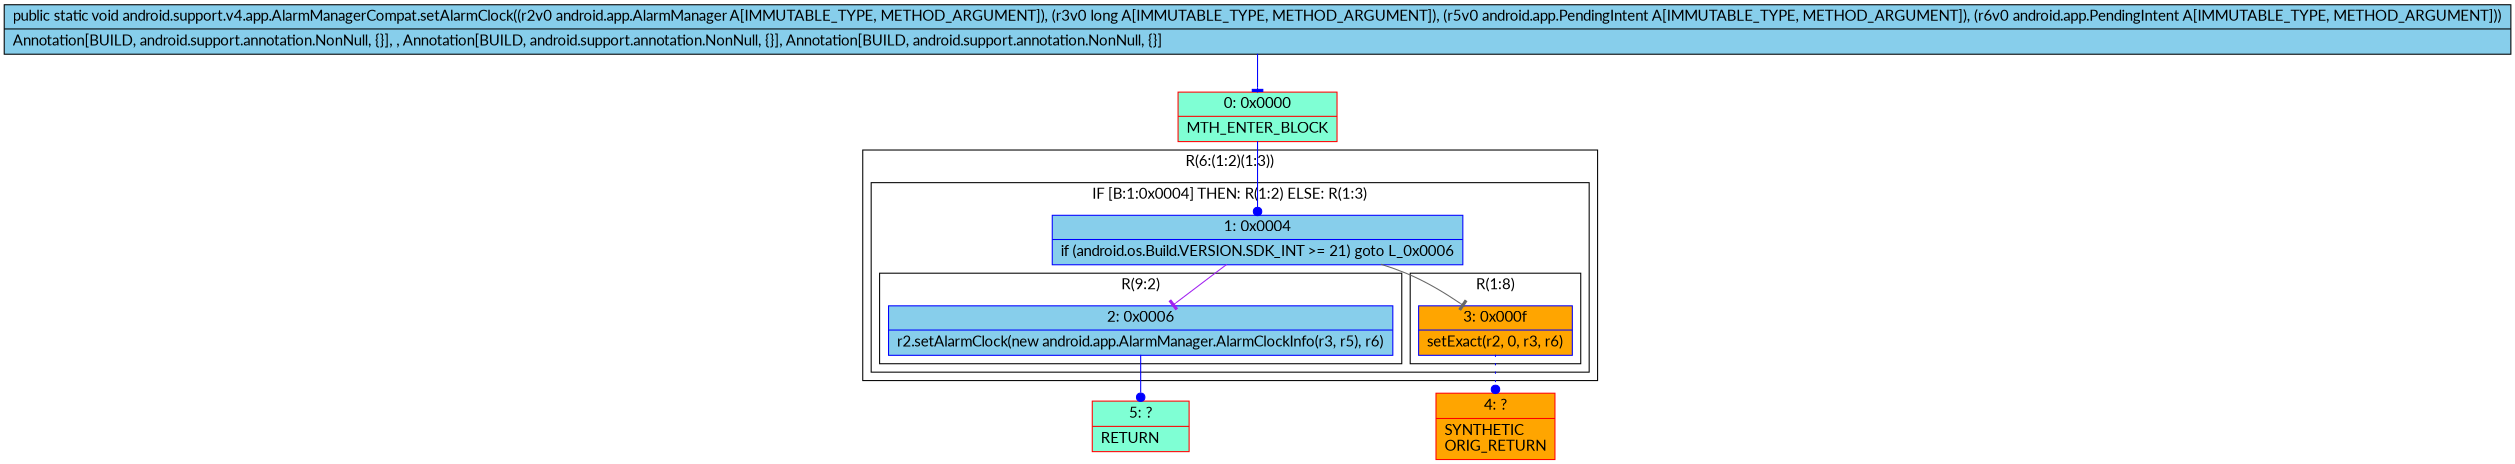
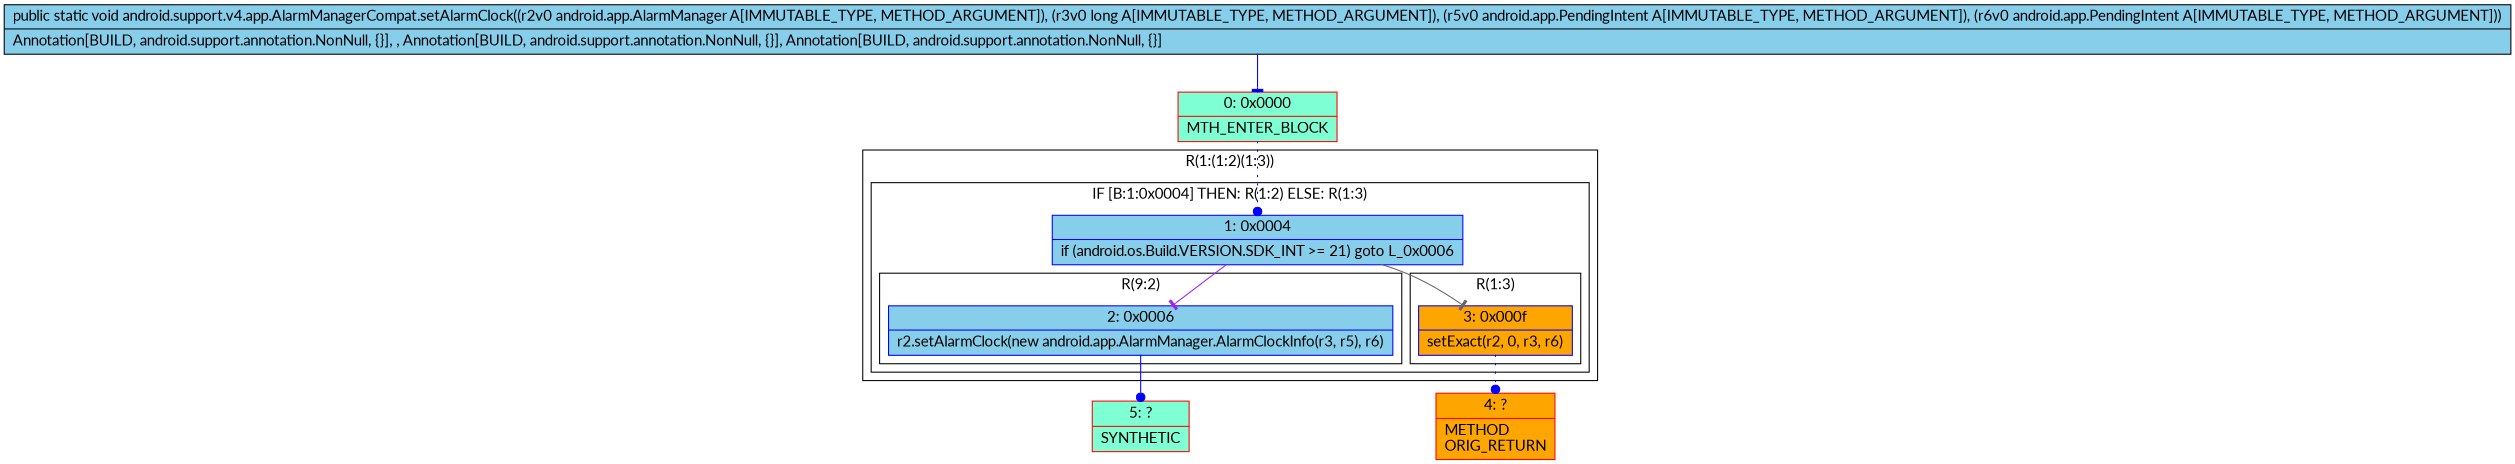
cluster "R(6:(1:2)(1:3))": label "R(6:(1:2)(1:3))" -> "R(1:(1:2)(1:3))"
edge "0: 0x0000" -> "1: 0x0004": style solid -> dotted
cluster "R(1:8)": label "R(1:8)" -> "R(1:3)"
node "4: ?": text "SYNTHETIC" -> "METHOD"
node "5: ?": text "RETURN" -> "SYNTHETIC"
